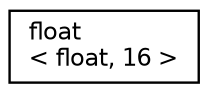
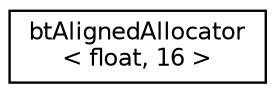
node "float < float, 16 >": label "float < float, 16 >" -> "btAlignedAllocator < float, 16 >"
